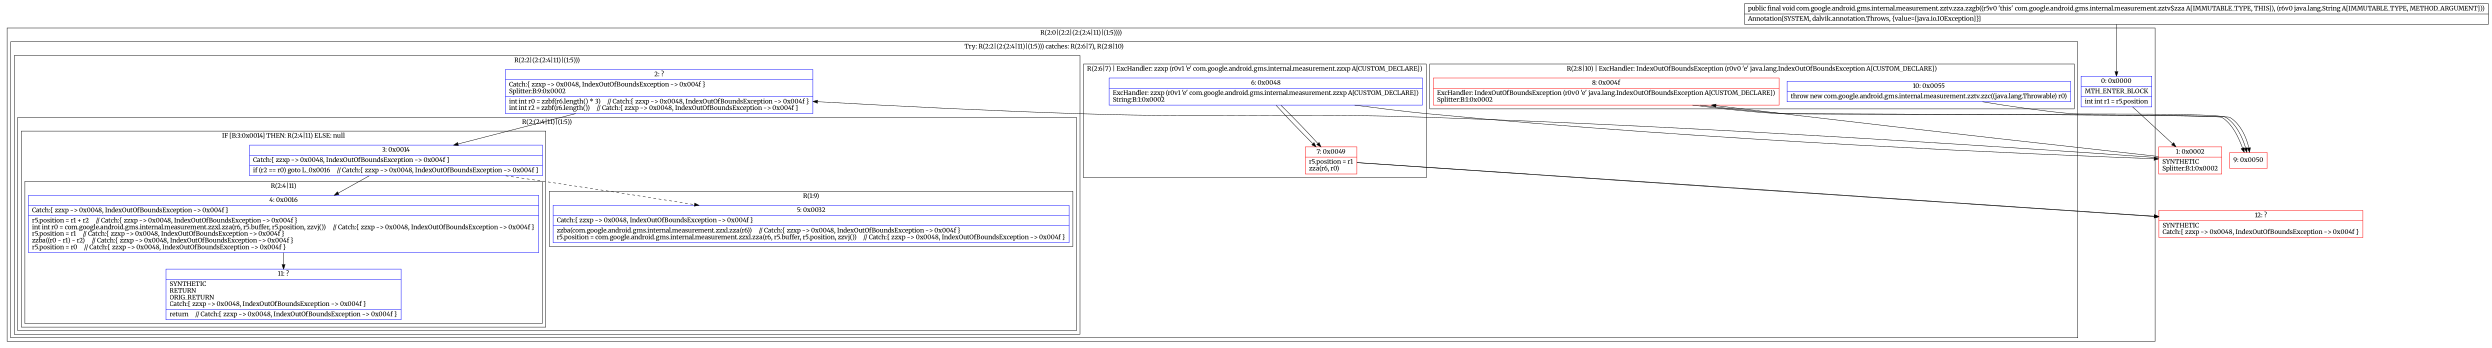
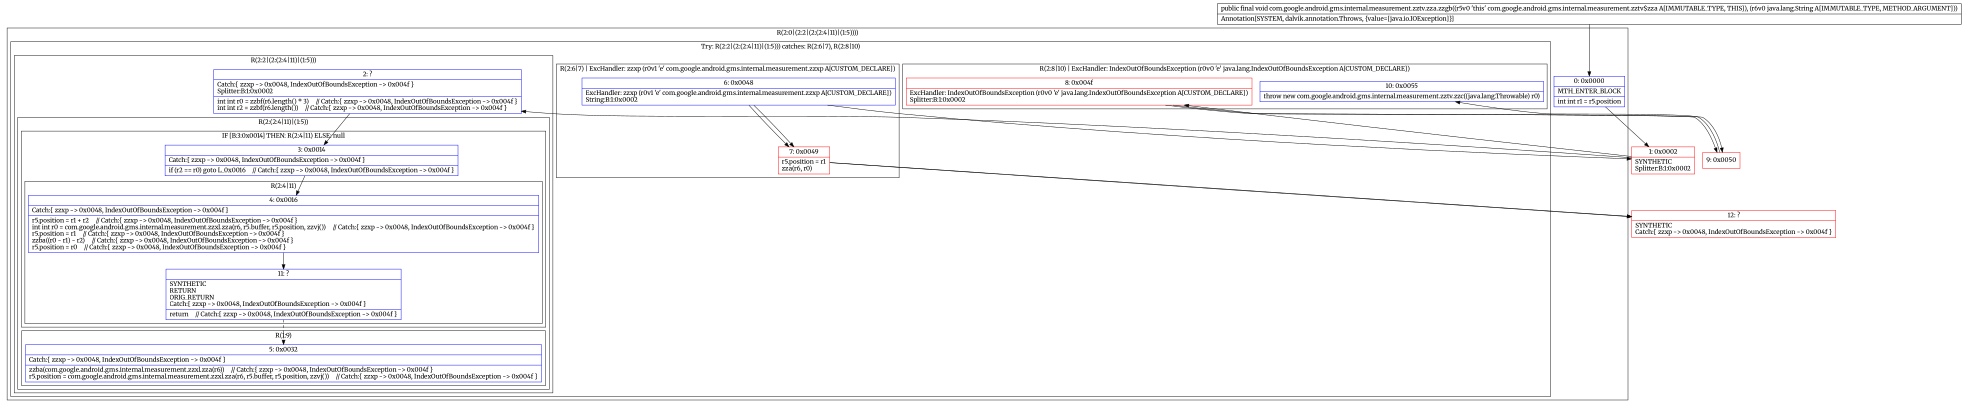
node "2: ?": text "Splitter:B:9:0x0002" -> "Splitter:B:1:0x0002"
edge "10: 0x0055" -> "9: 0x0050": reversed
edge "3: 0x0014" -> "5: 0x0032": now "11: ?" -> "5: 0x0032"
